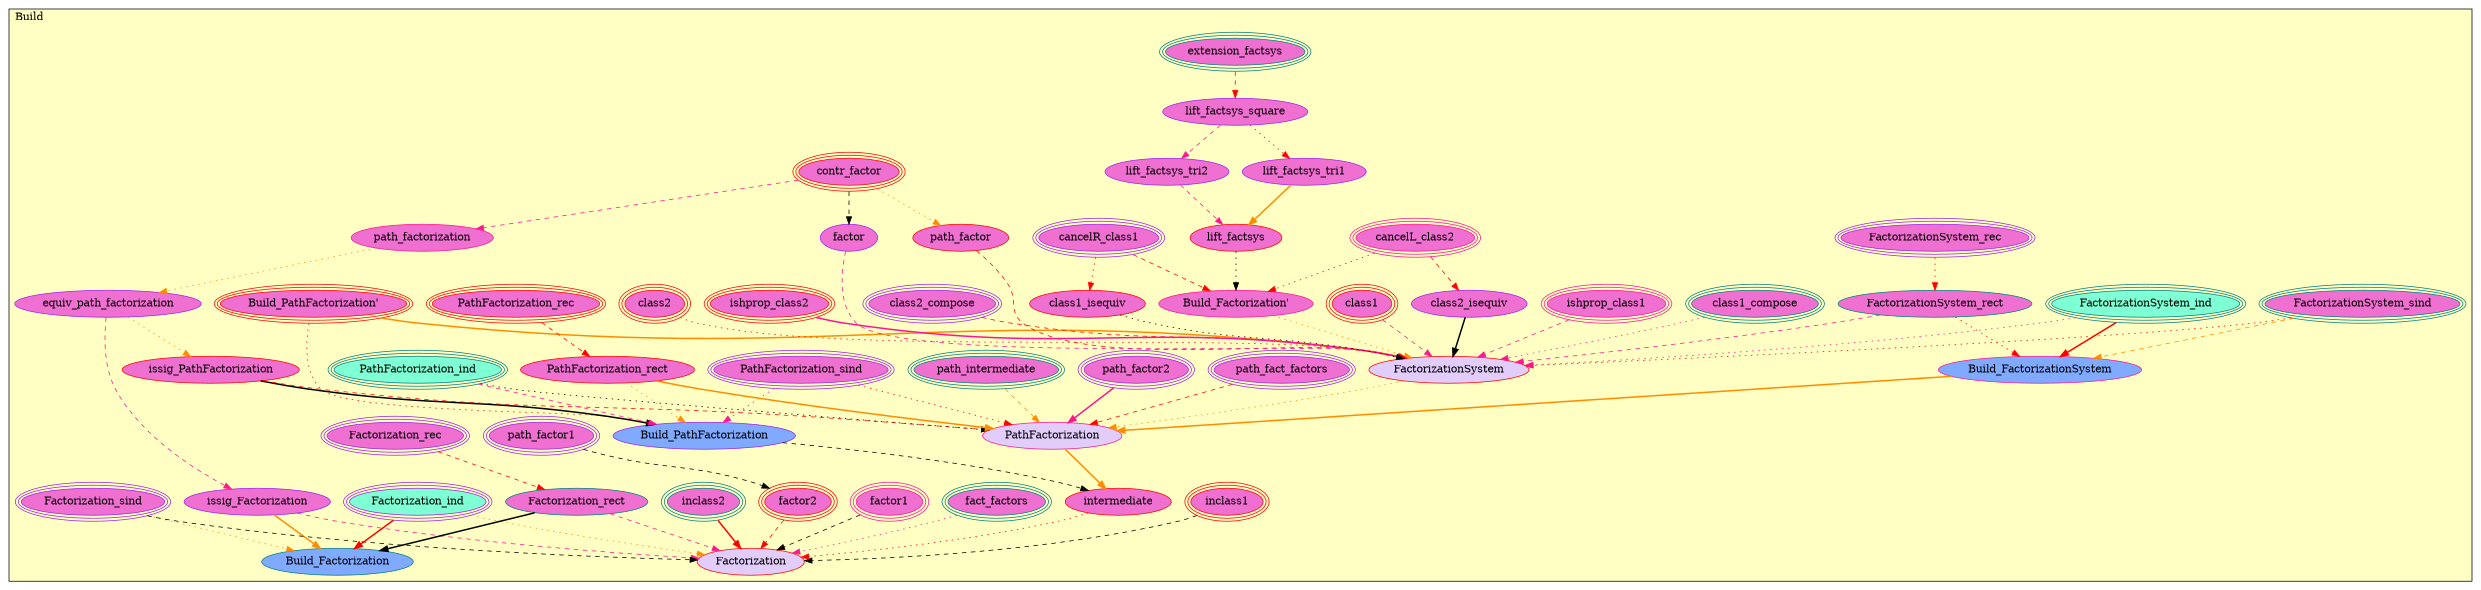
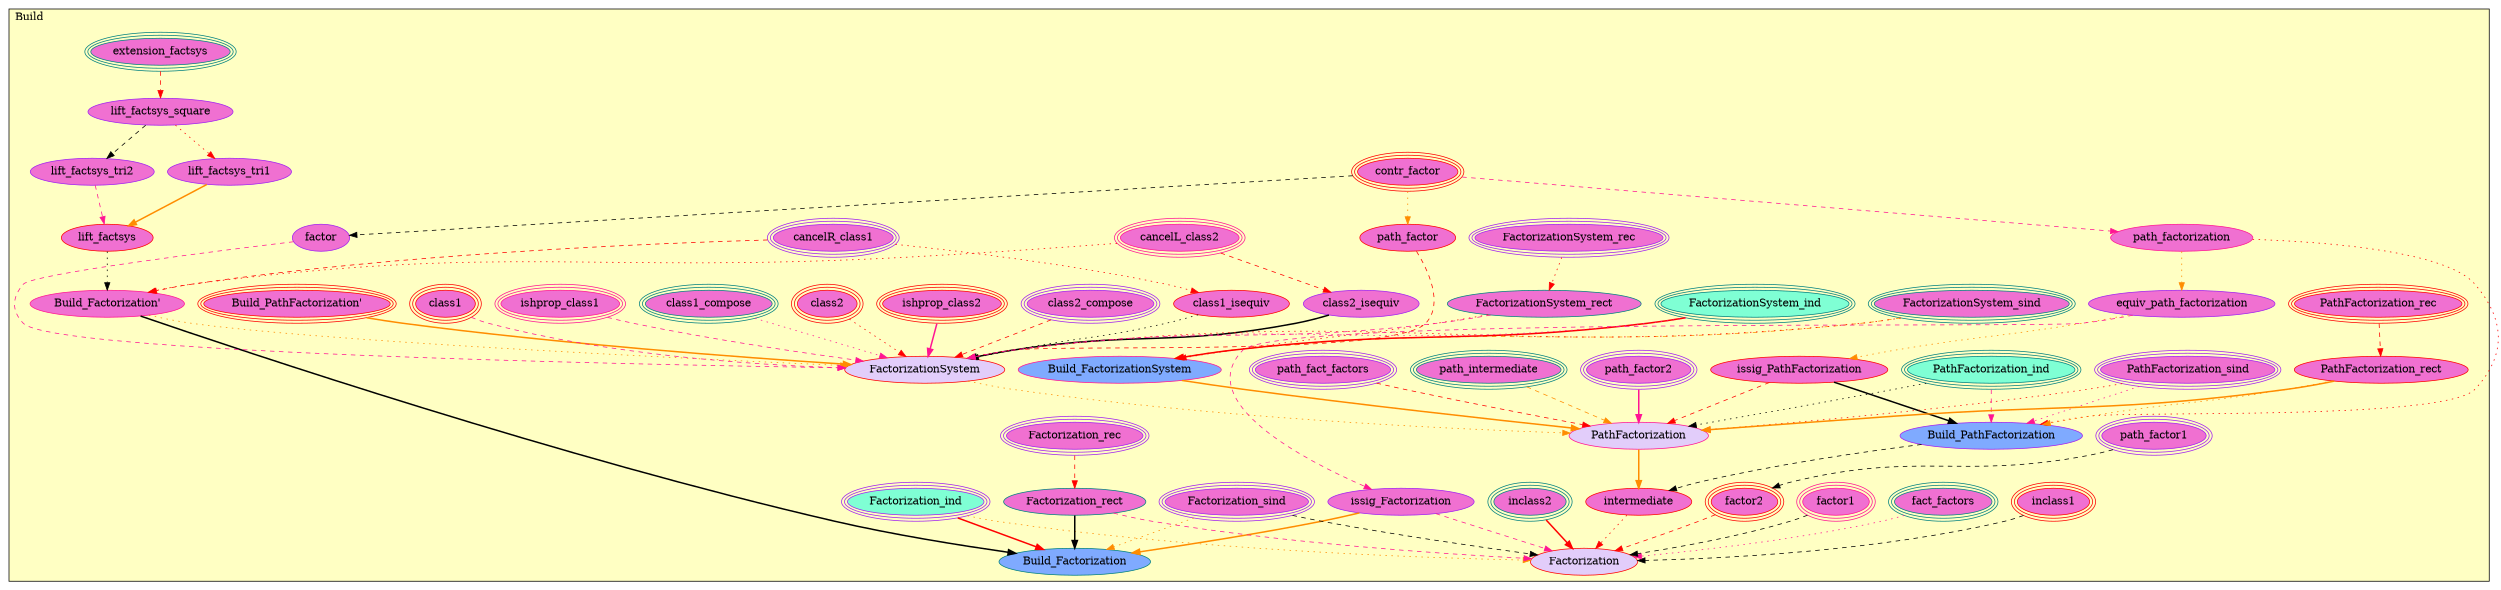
edge "lift_factsys_square" -> "lift_factsys_tri2": color deeppink -> black
edge "Build_PathFactorization'" -> "Build_PathFactorization": now "path_factorization" -> "Build_PathFactorization"
edge "Build_Factorization'" -> "Build_Factorization": added
